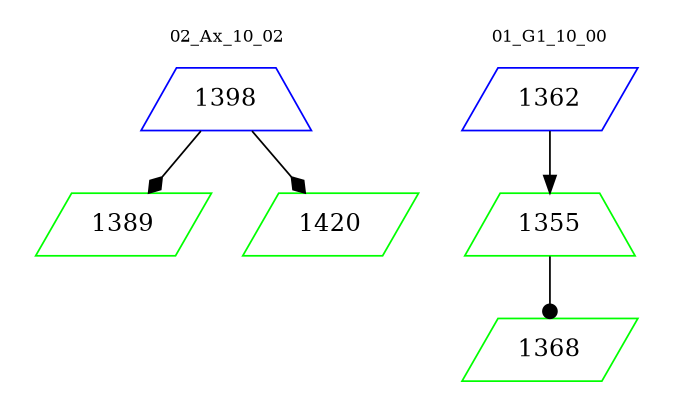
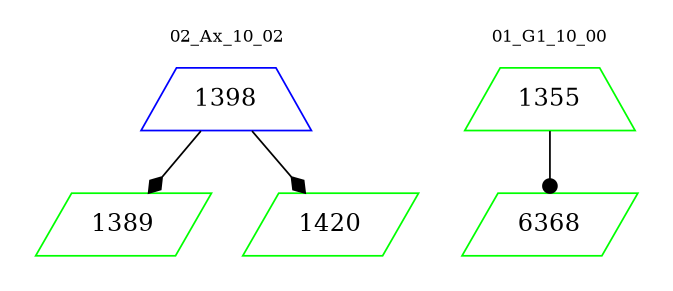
node "1362": removed
node "1368": label "1368" -> "6368"
